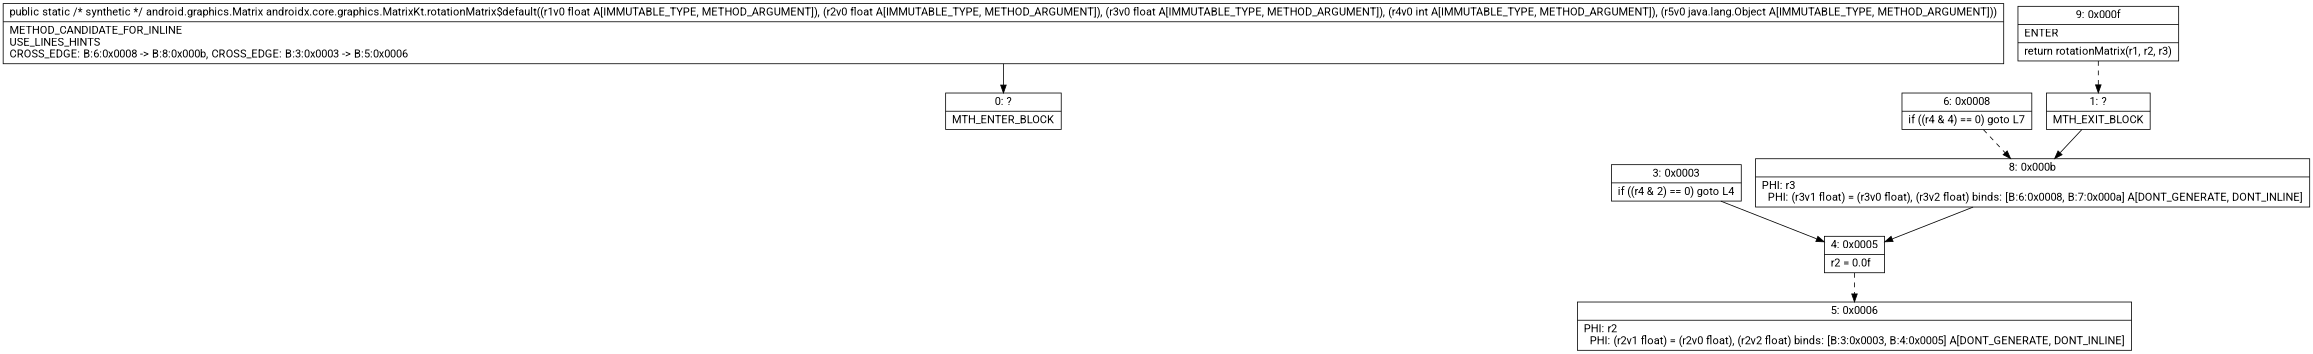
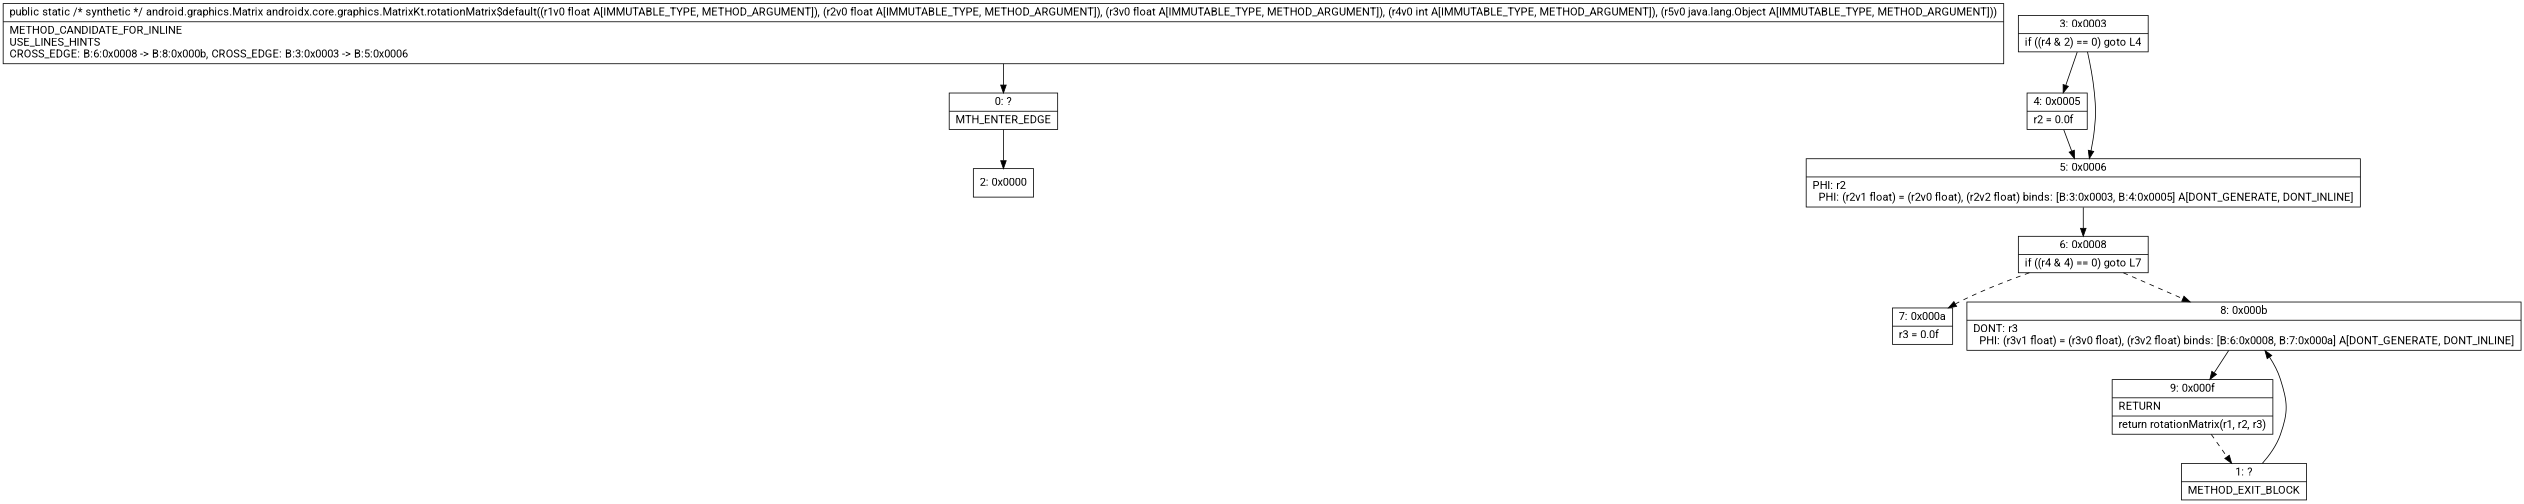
node "9: 0x000f": text "ENTER" -> "RETURN"
edge "3: 0x0003" -> "5: 0x0006": added
node "0: ?": text "MTH_ENTER_BLOCK" -> "MTH_ENTER_EDGE"
node "1: ?": text "MTH_EXIT_BLOCK" -> "METHOD_EXIT_BLOCK"
node "2: 0x0000": added
node "8: 0x000b": text "PHI: r3" -> "DONT: r3"
edge "5: 0x0006" -> "6: 0x0008": added
edge "8: 0x000b" -> "4: 0x0005": now "8: 0x000b" -> "9: 0x000f"
edge "4: 0x0005" -> "5: 0x0006": style dashed -> solid
node "7: 0x000a": added
